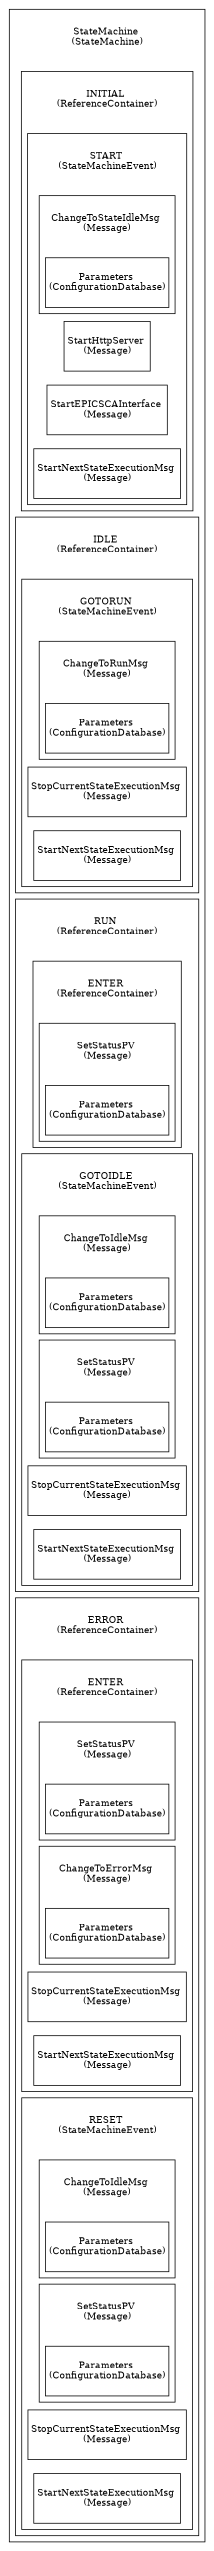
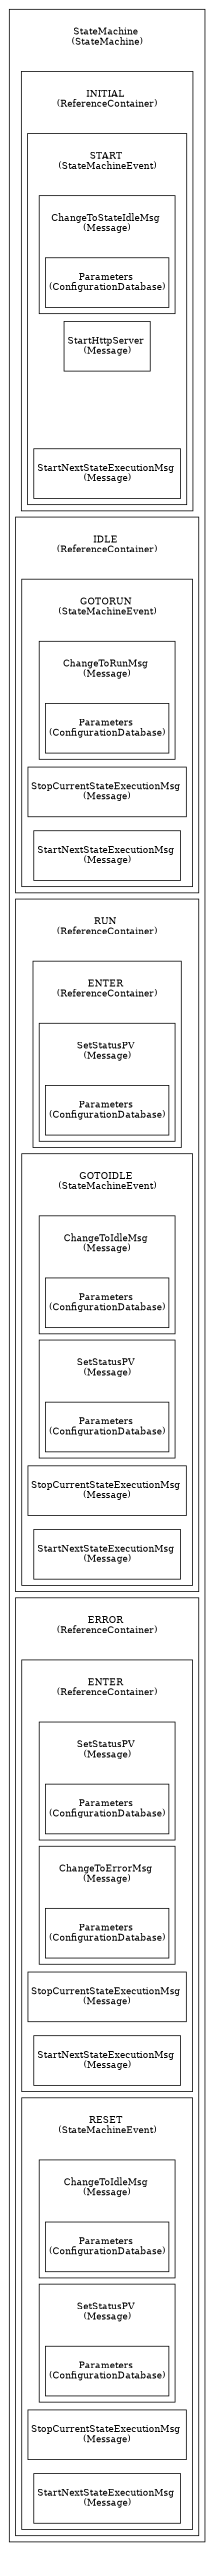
node "StartEPICSCAInterface": removed
